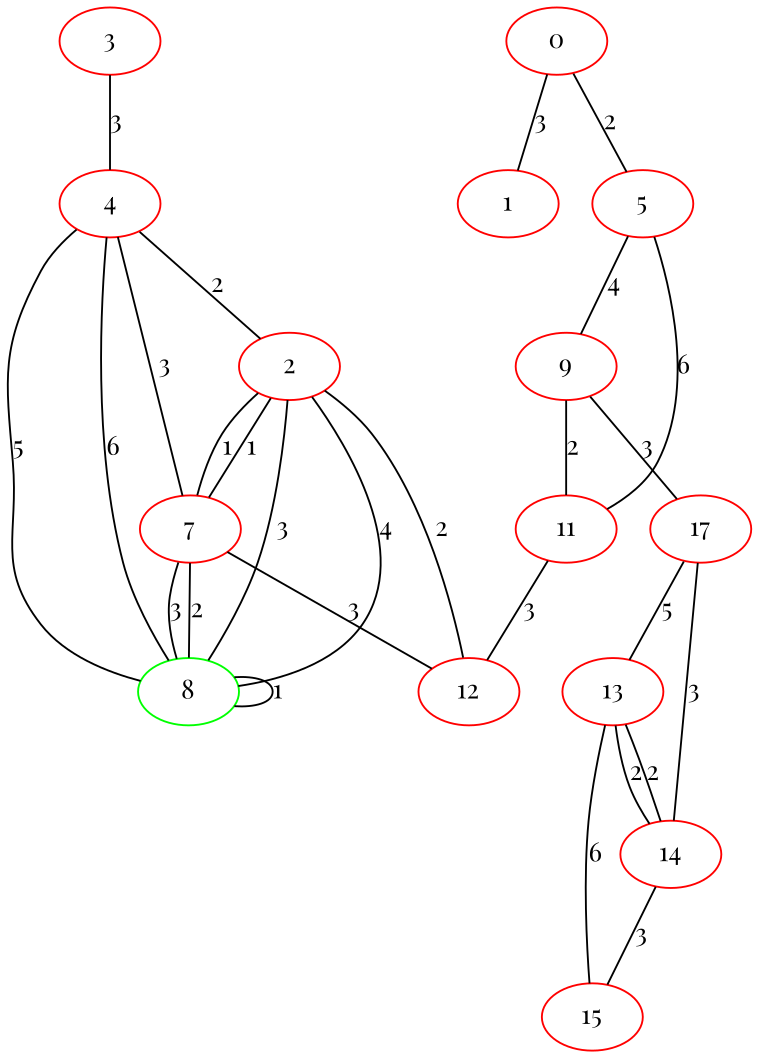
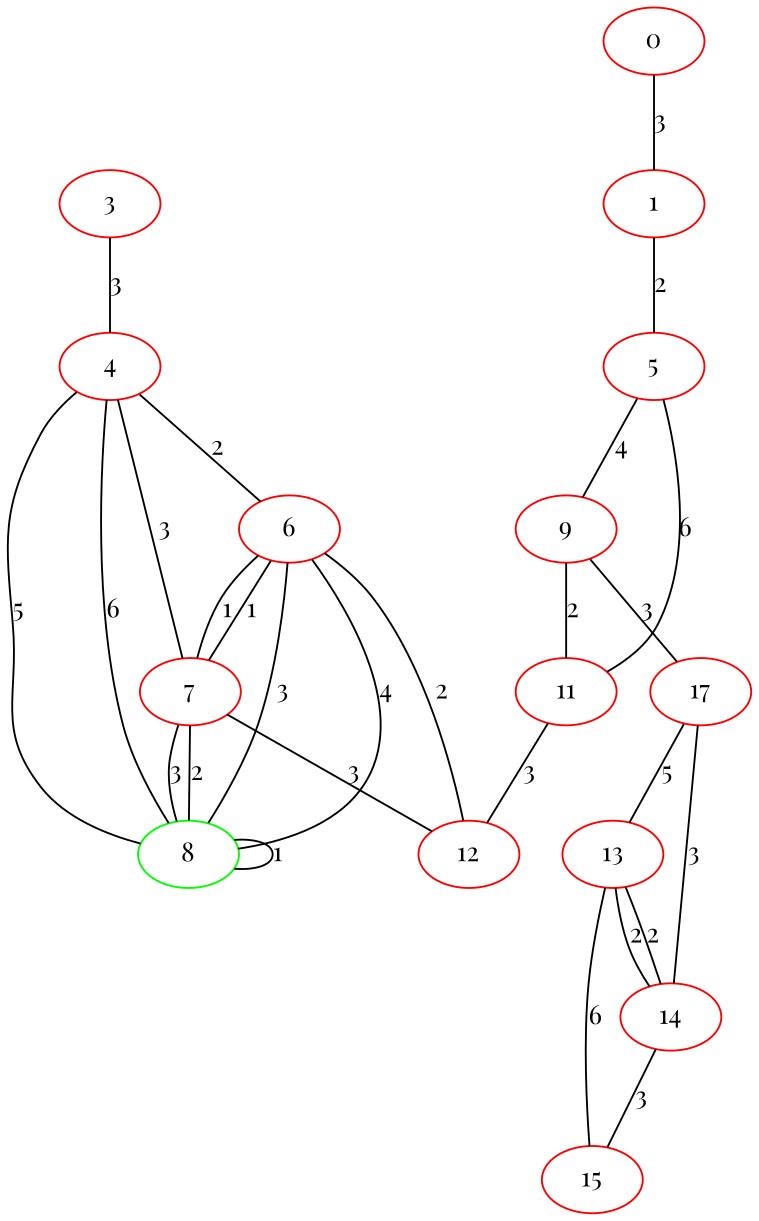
edge "0" -- "5": now "1" -- "5"
node "2": label "2" -> "6"
